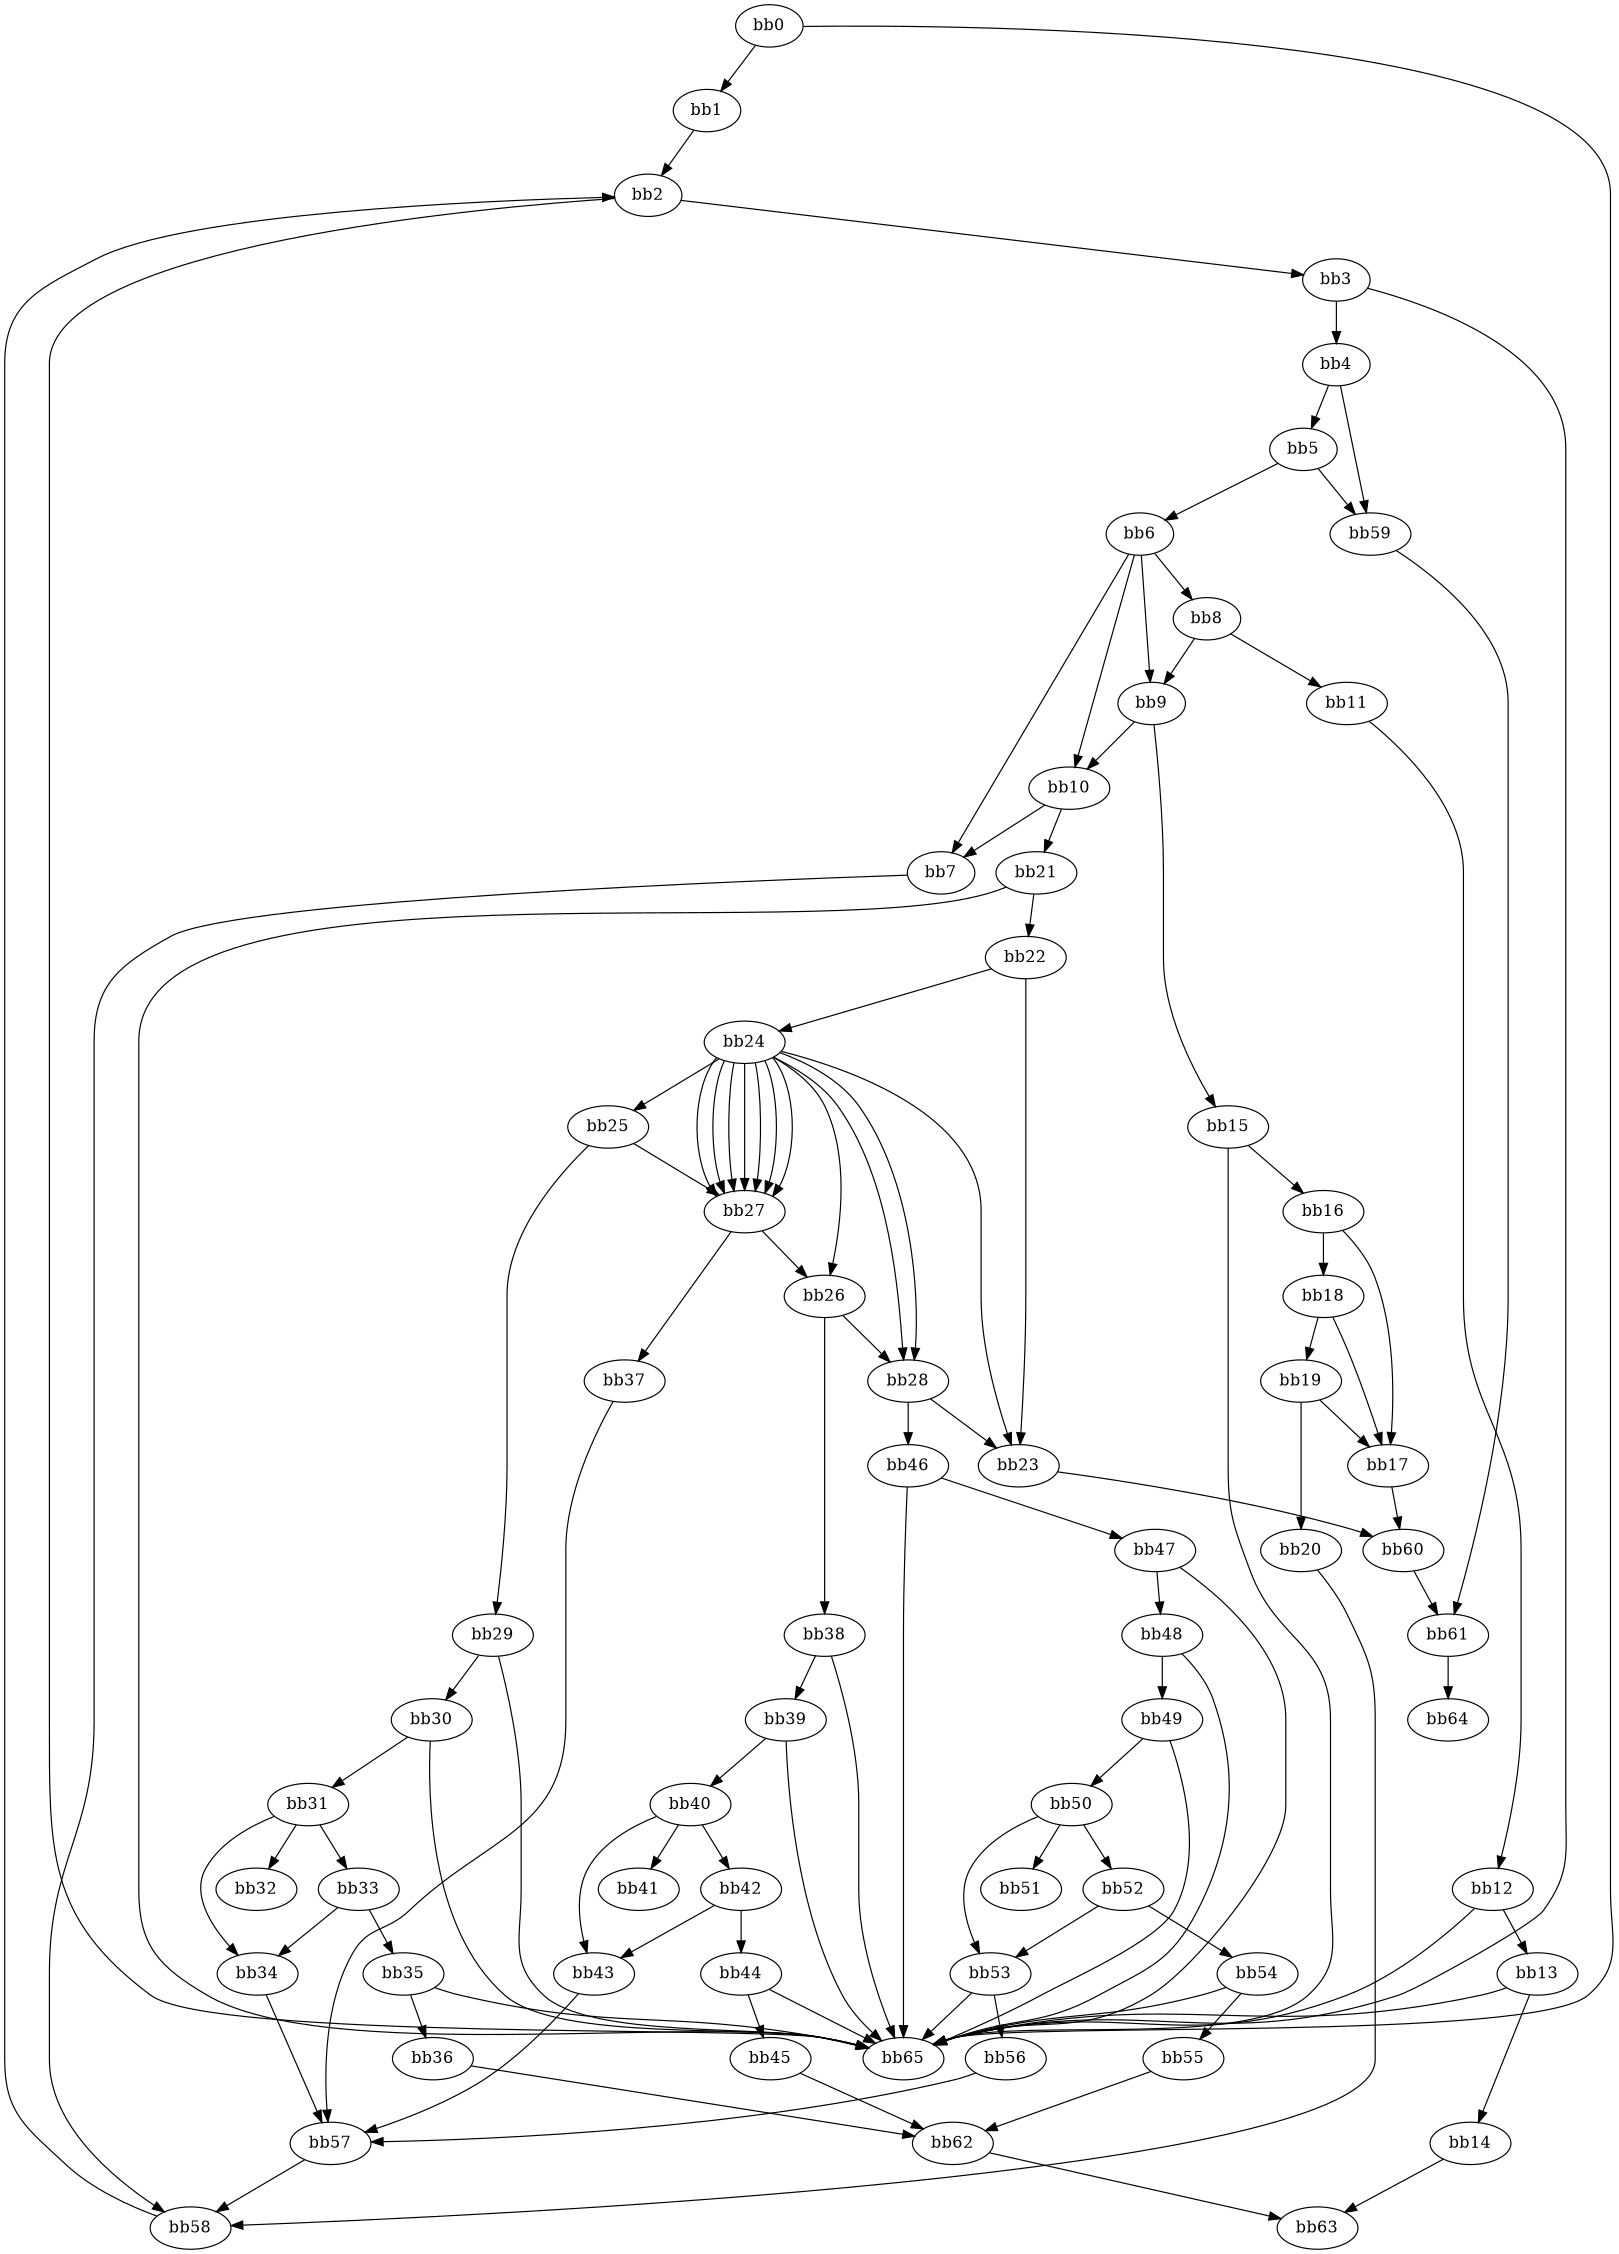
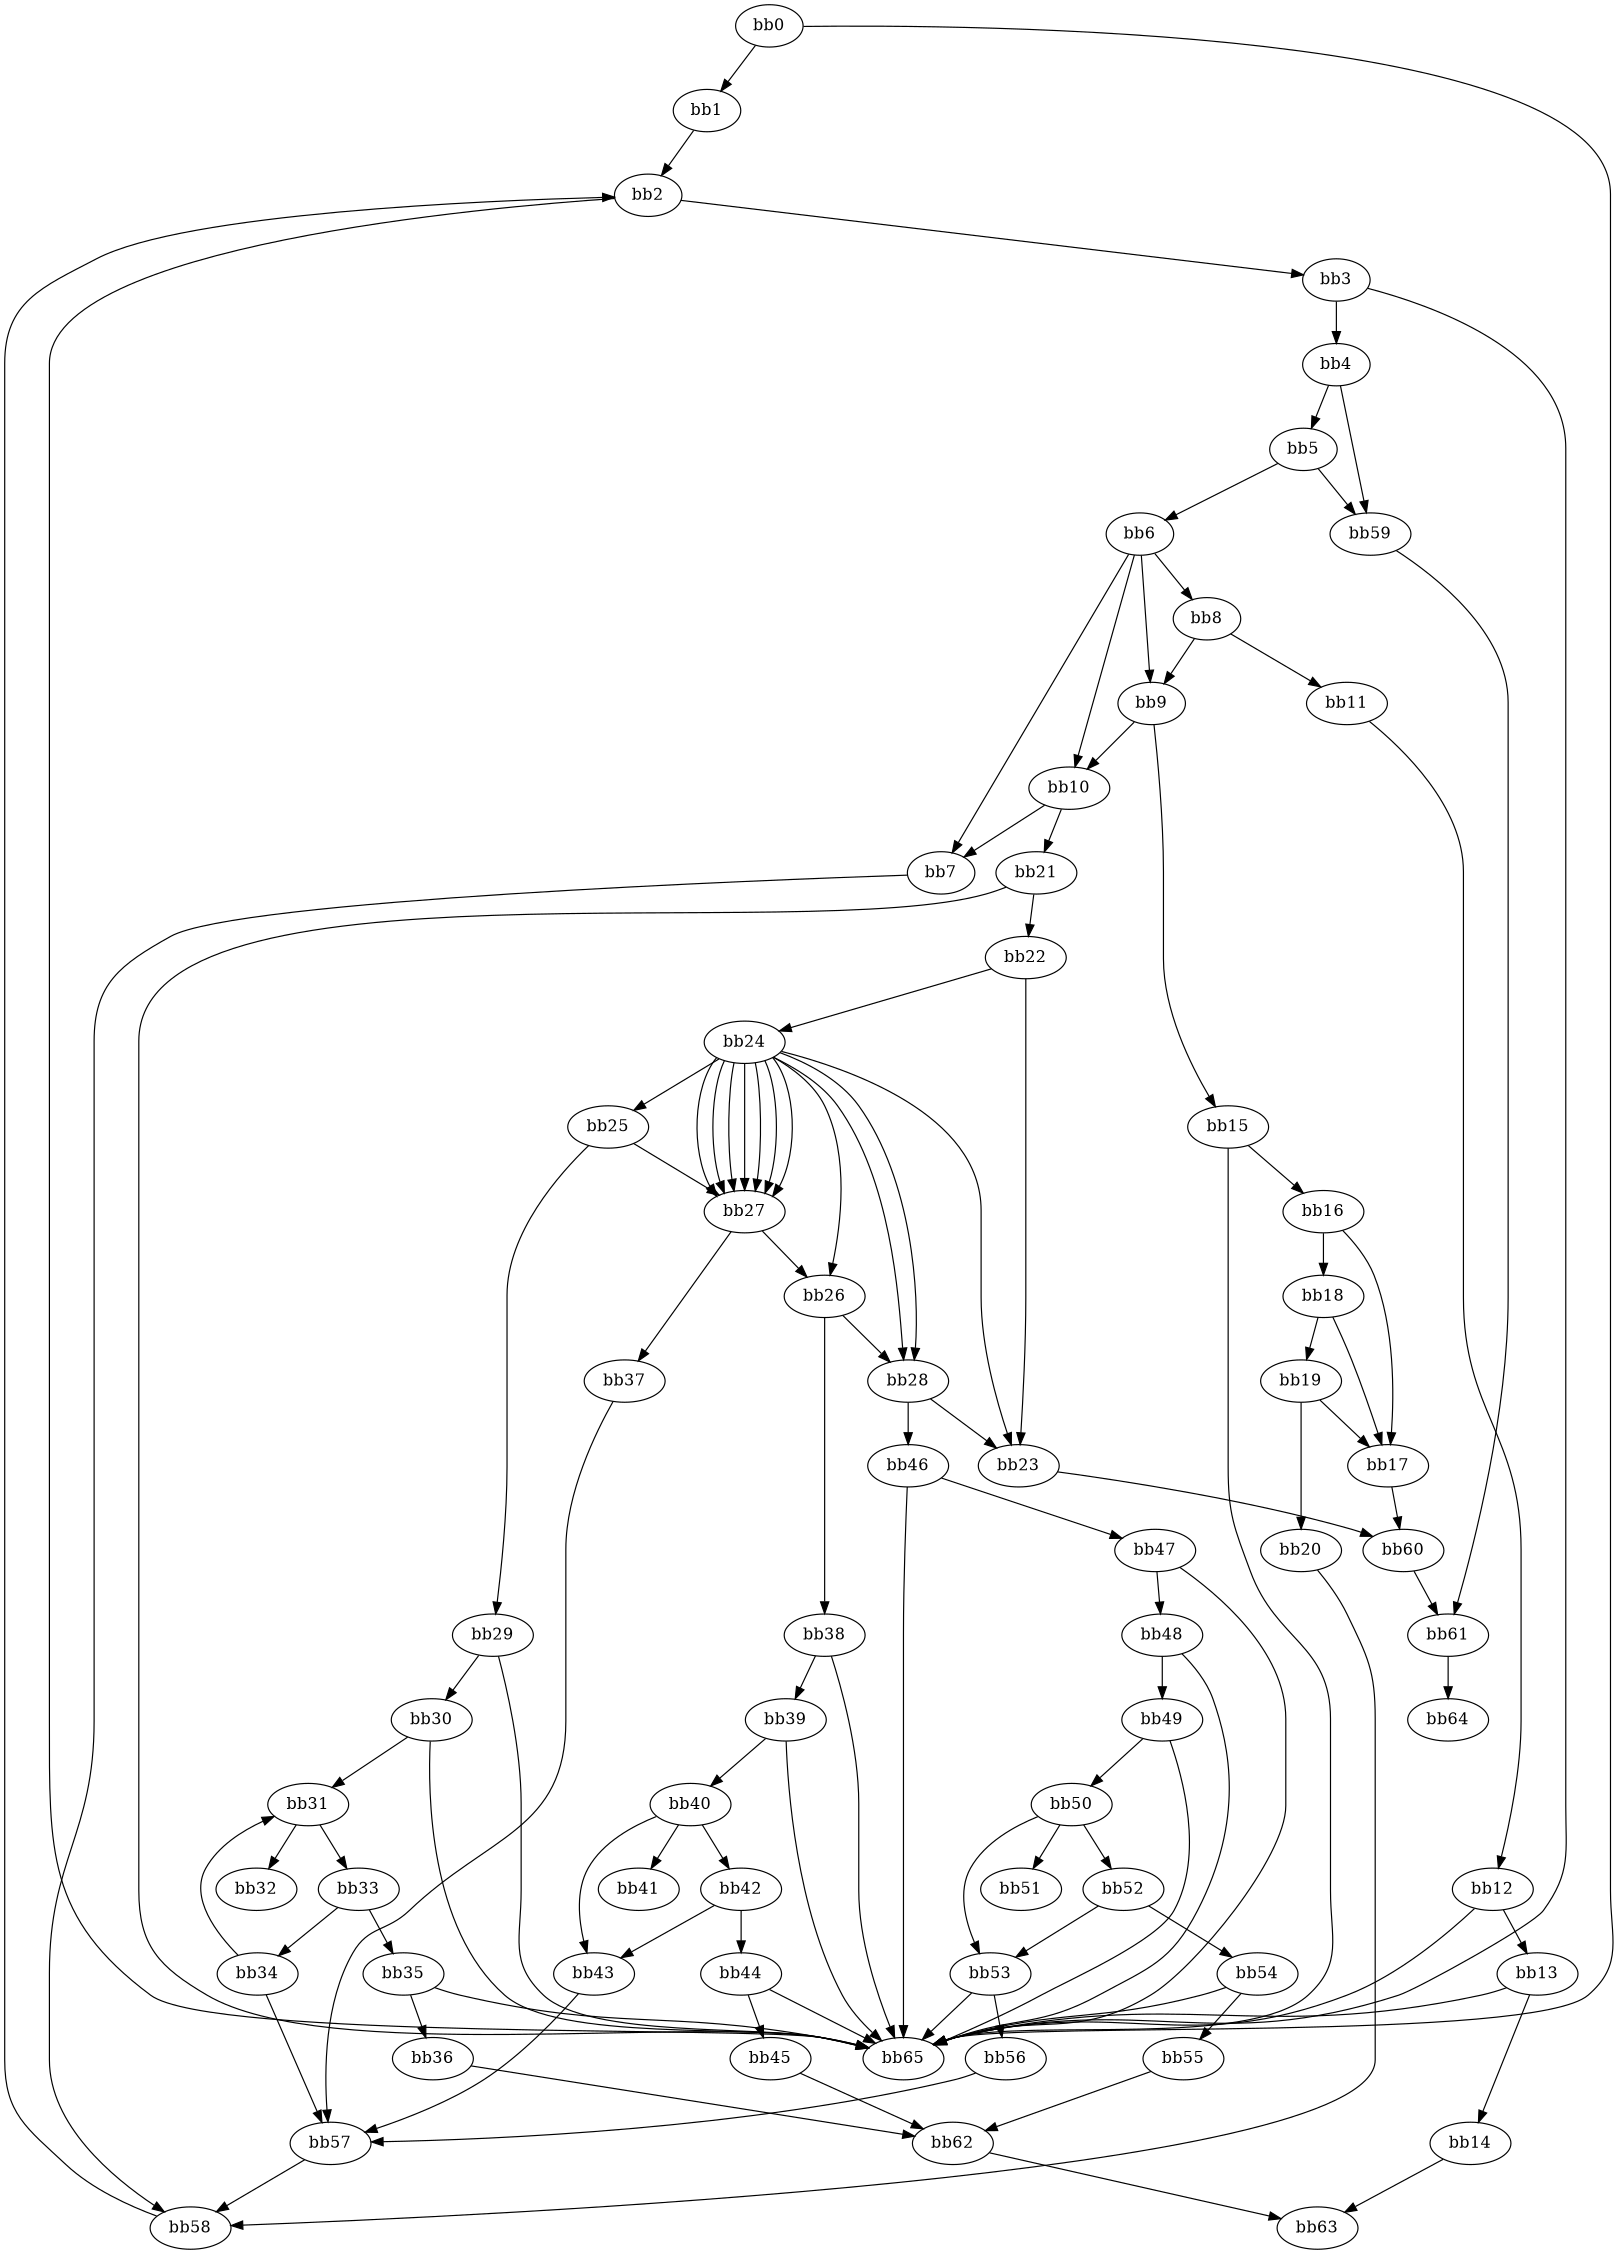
edge "bb31" -> "bb34": reversed
